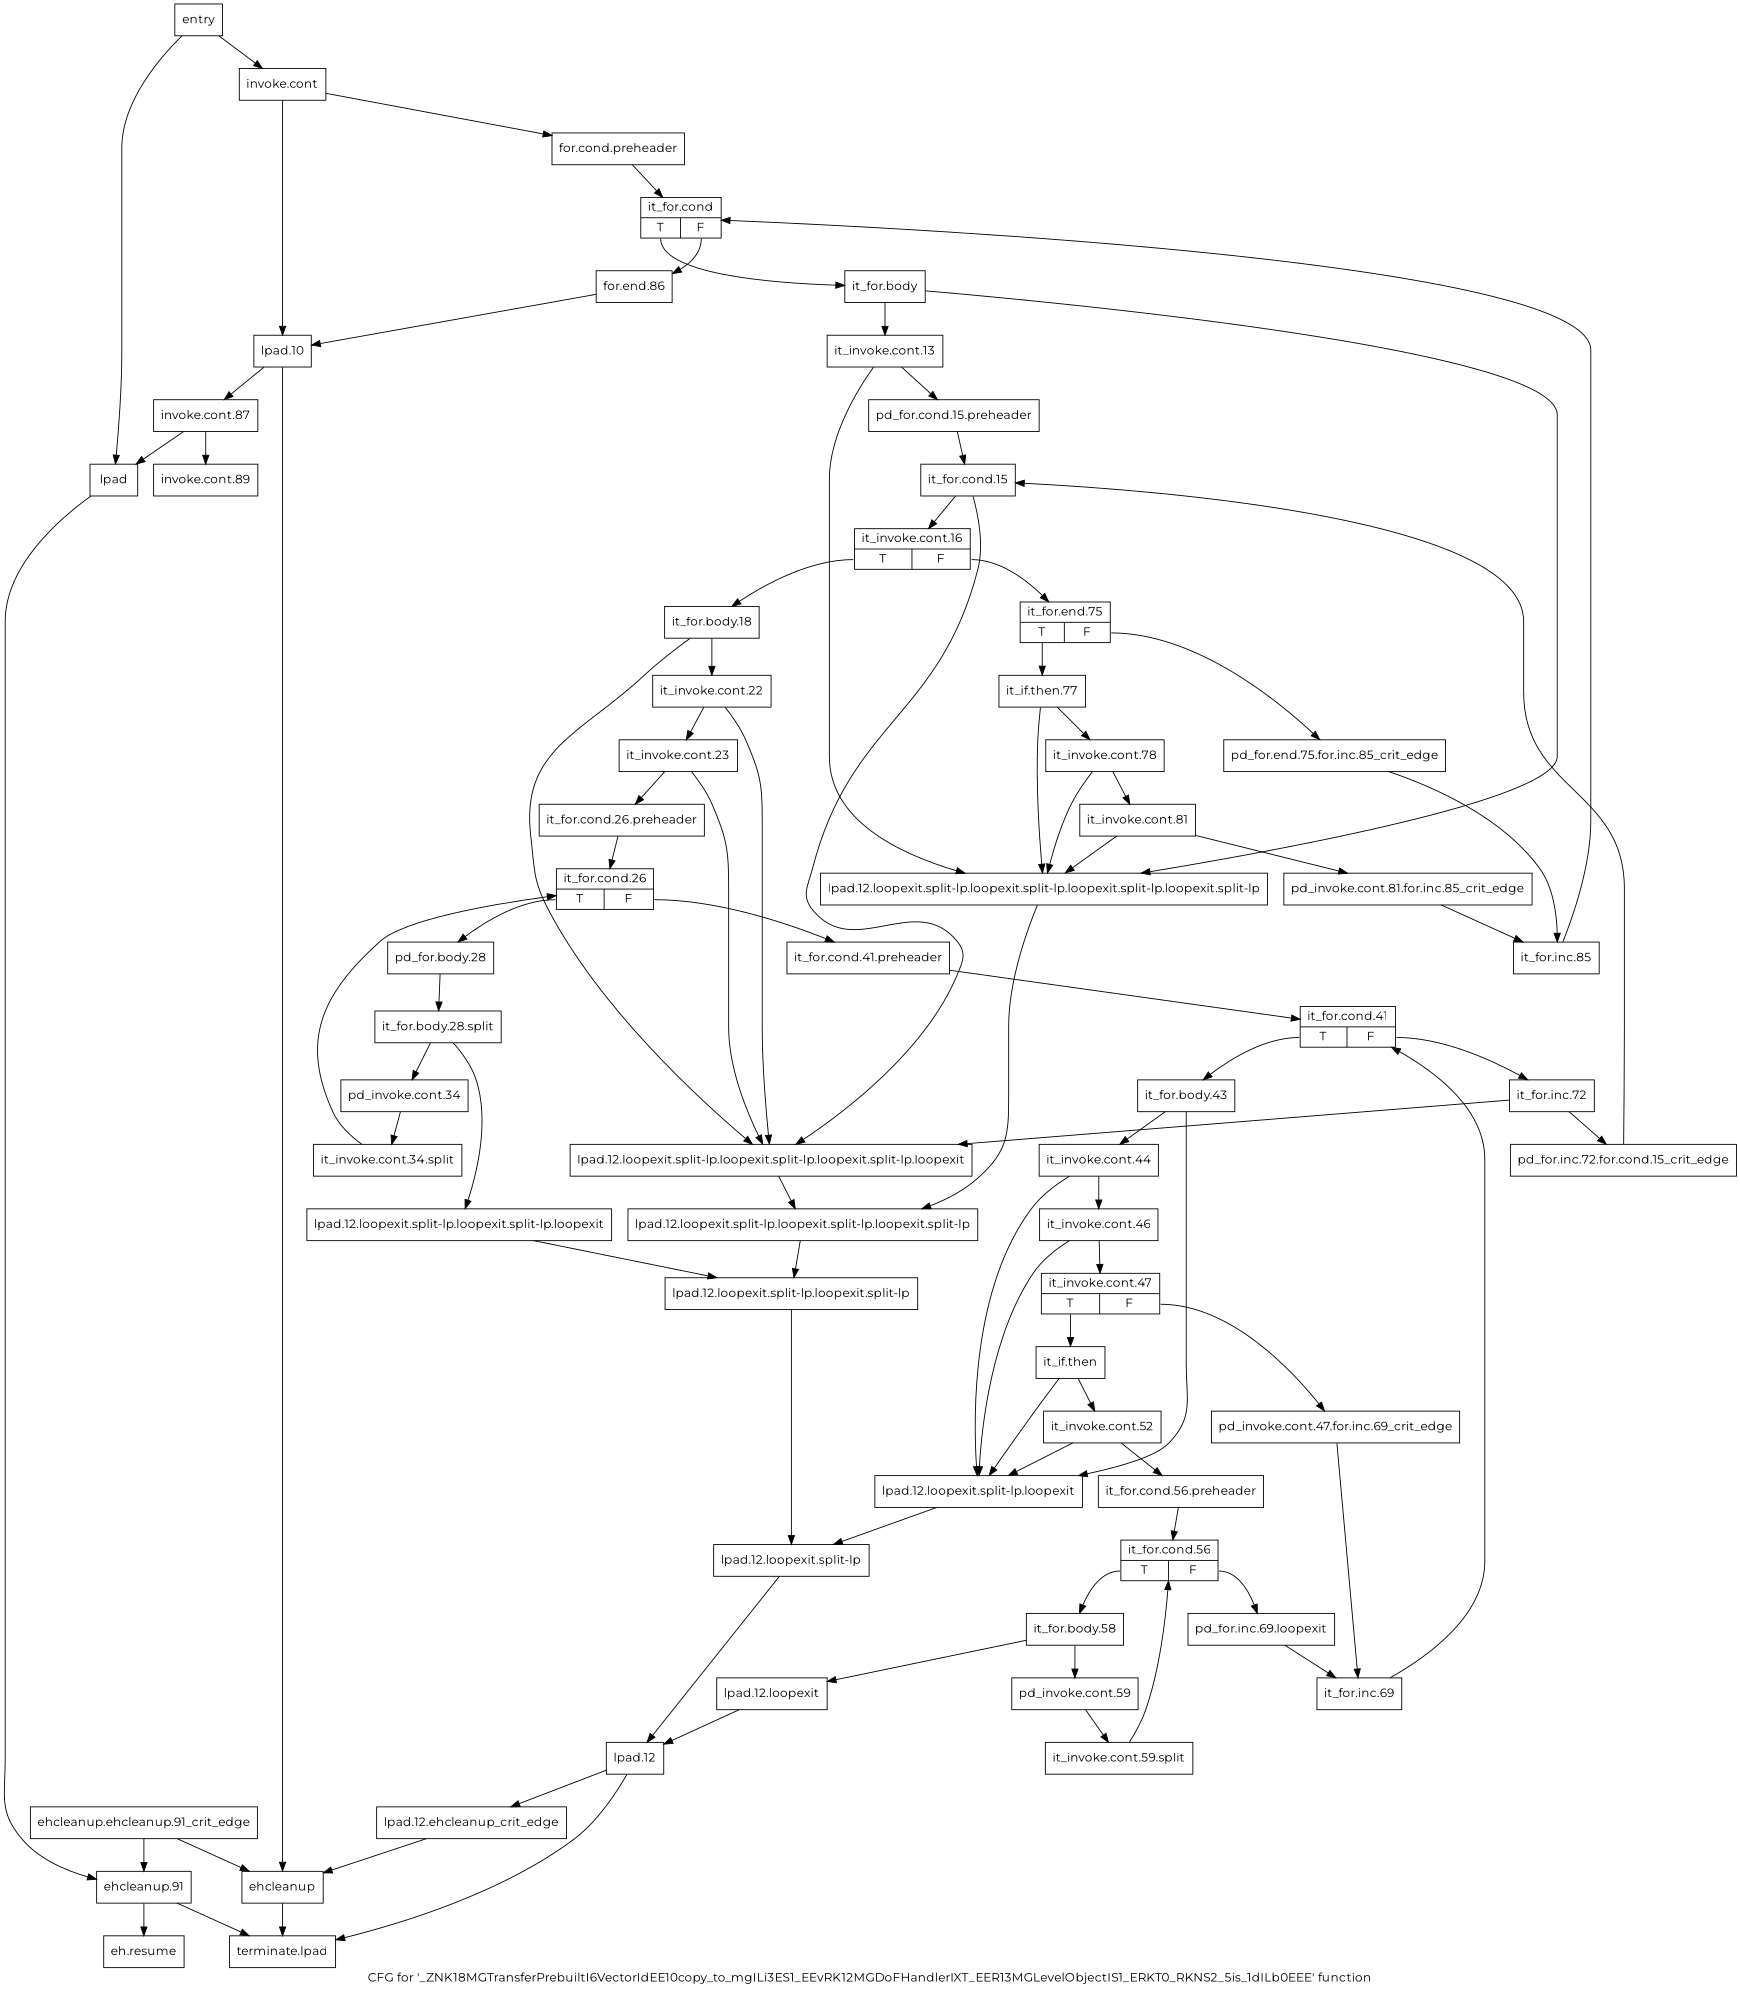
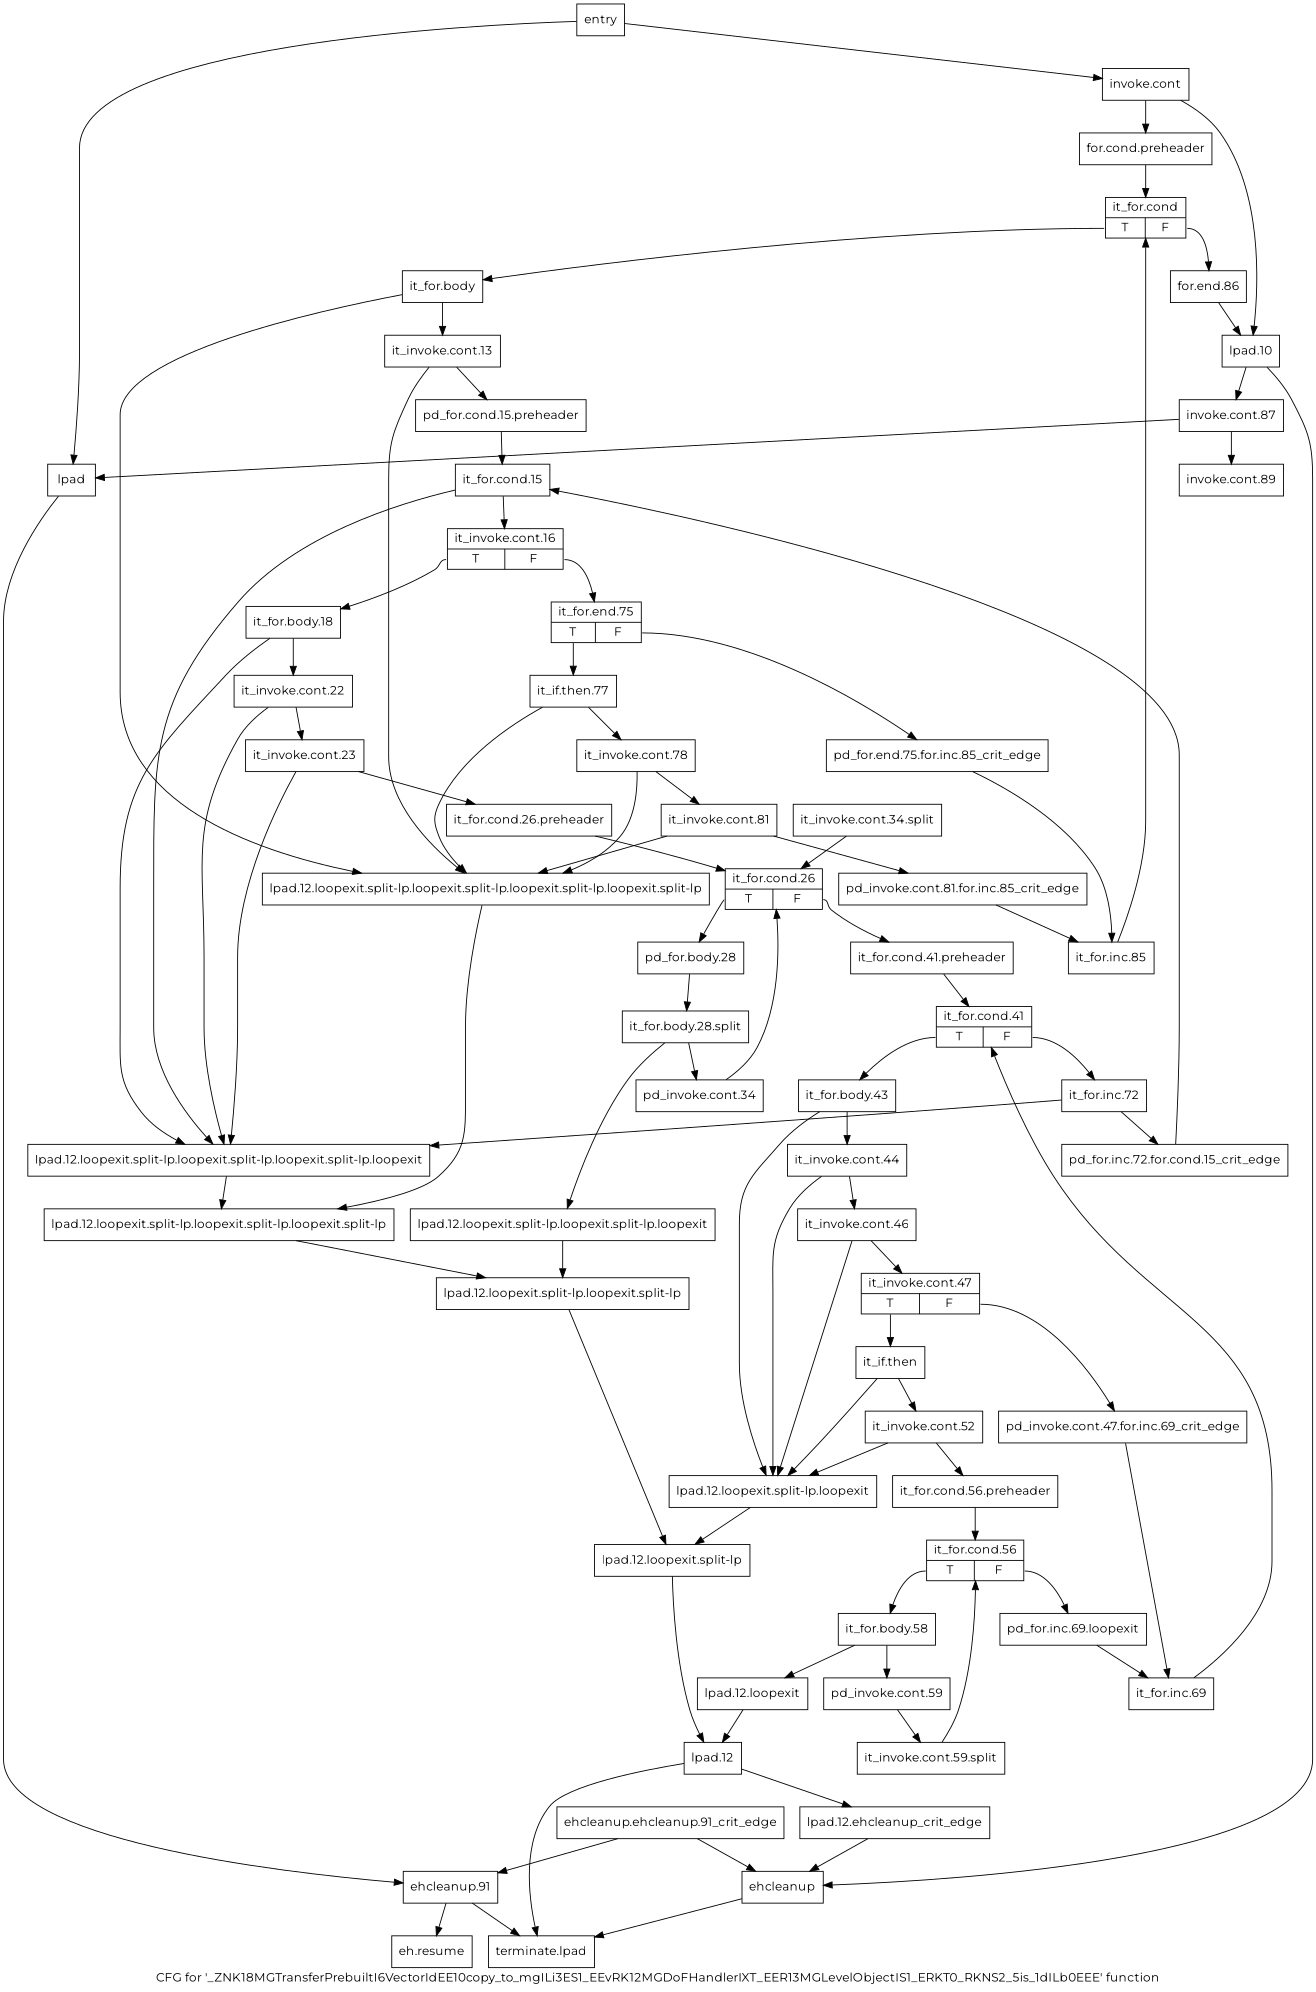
edge "pd_invoke.cont.34" -> "it_invoke.cont.34.split": now "pd_invoke.cont.34" -> "it_for.cond.26"
